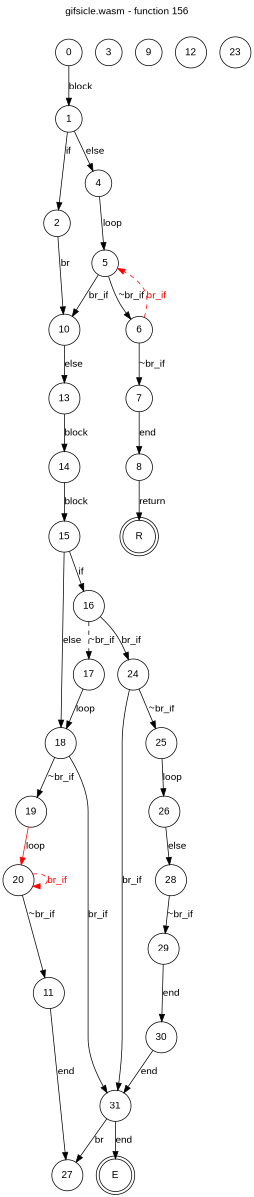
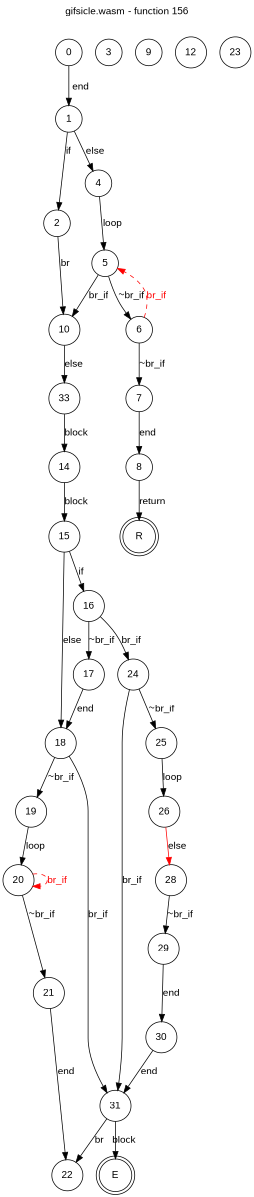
edge "0" -> "1": label "block" -> "end"
node "13": label "13" -> "33"
edge "16" -> "17": style dashed -> solid
edge "17" -> "18": label "loop" -> "end"
edge "19" -> "20": color red -> black
edge "26" -> "28": color black -> red
node "11": label "11" -> "21"
edge "31" -> "E": label "end" -> "block"
node "27": label "27" -> "22"
